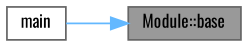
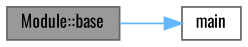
edge "main" -> "Module::base": reversed
